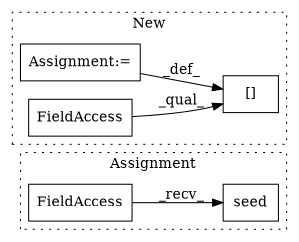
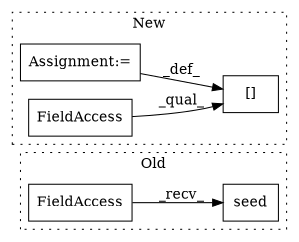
cluster "Assignment": label "Assignment" -> "Old"
